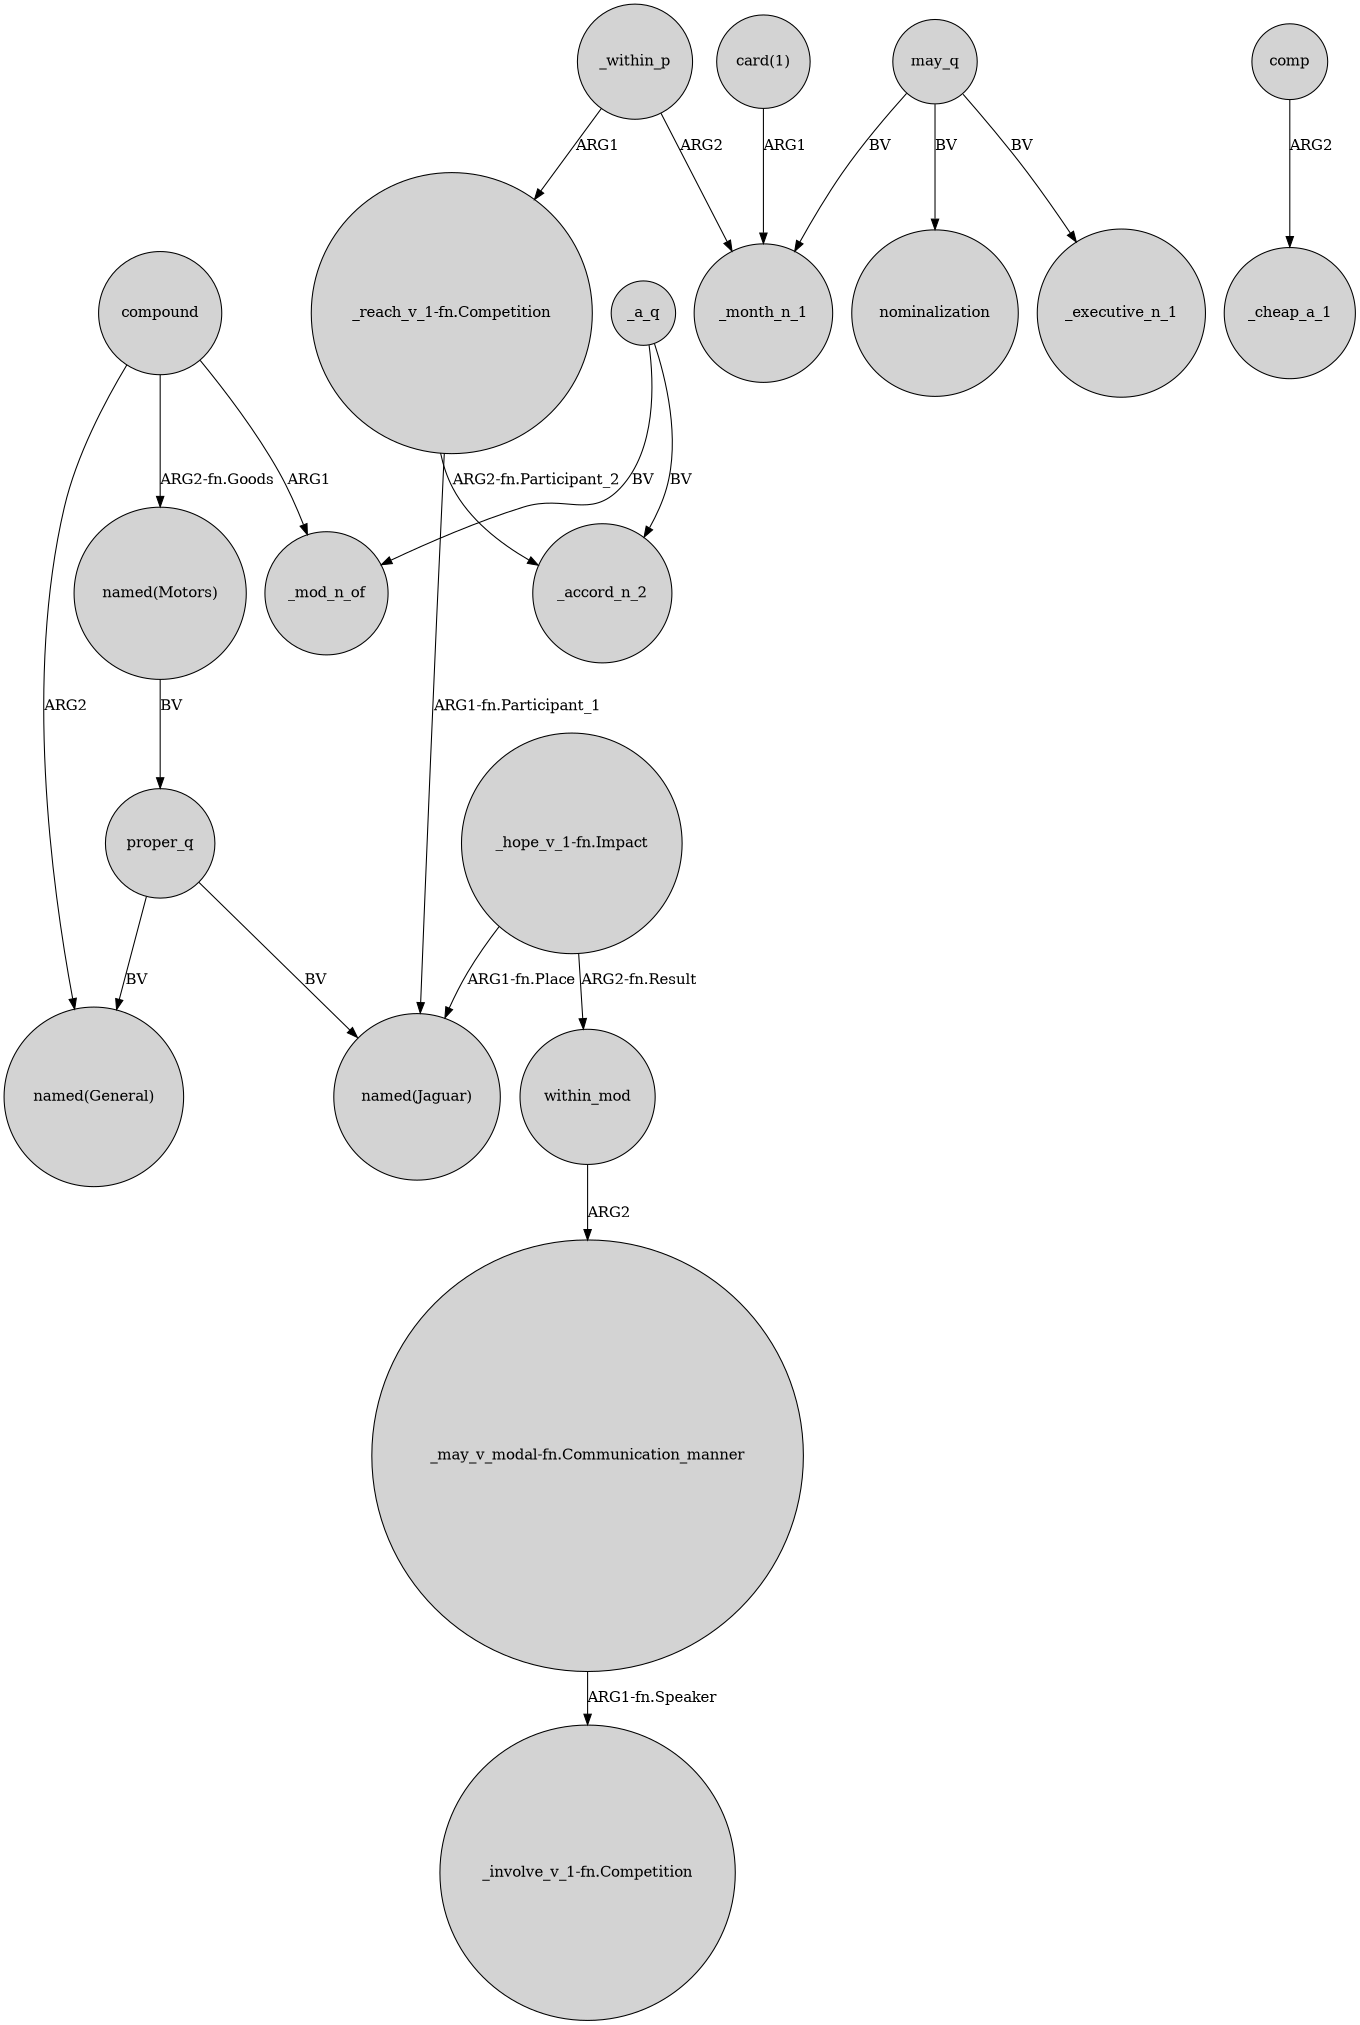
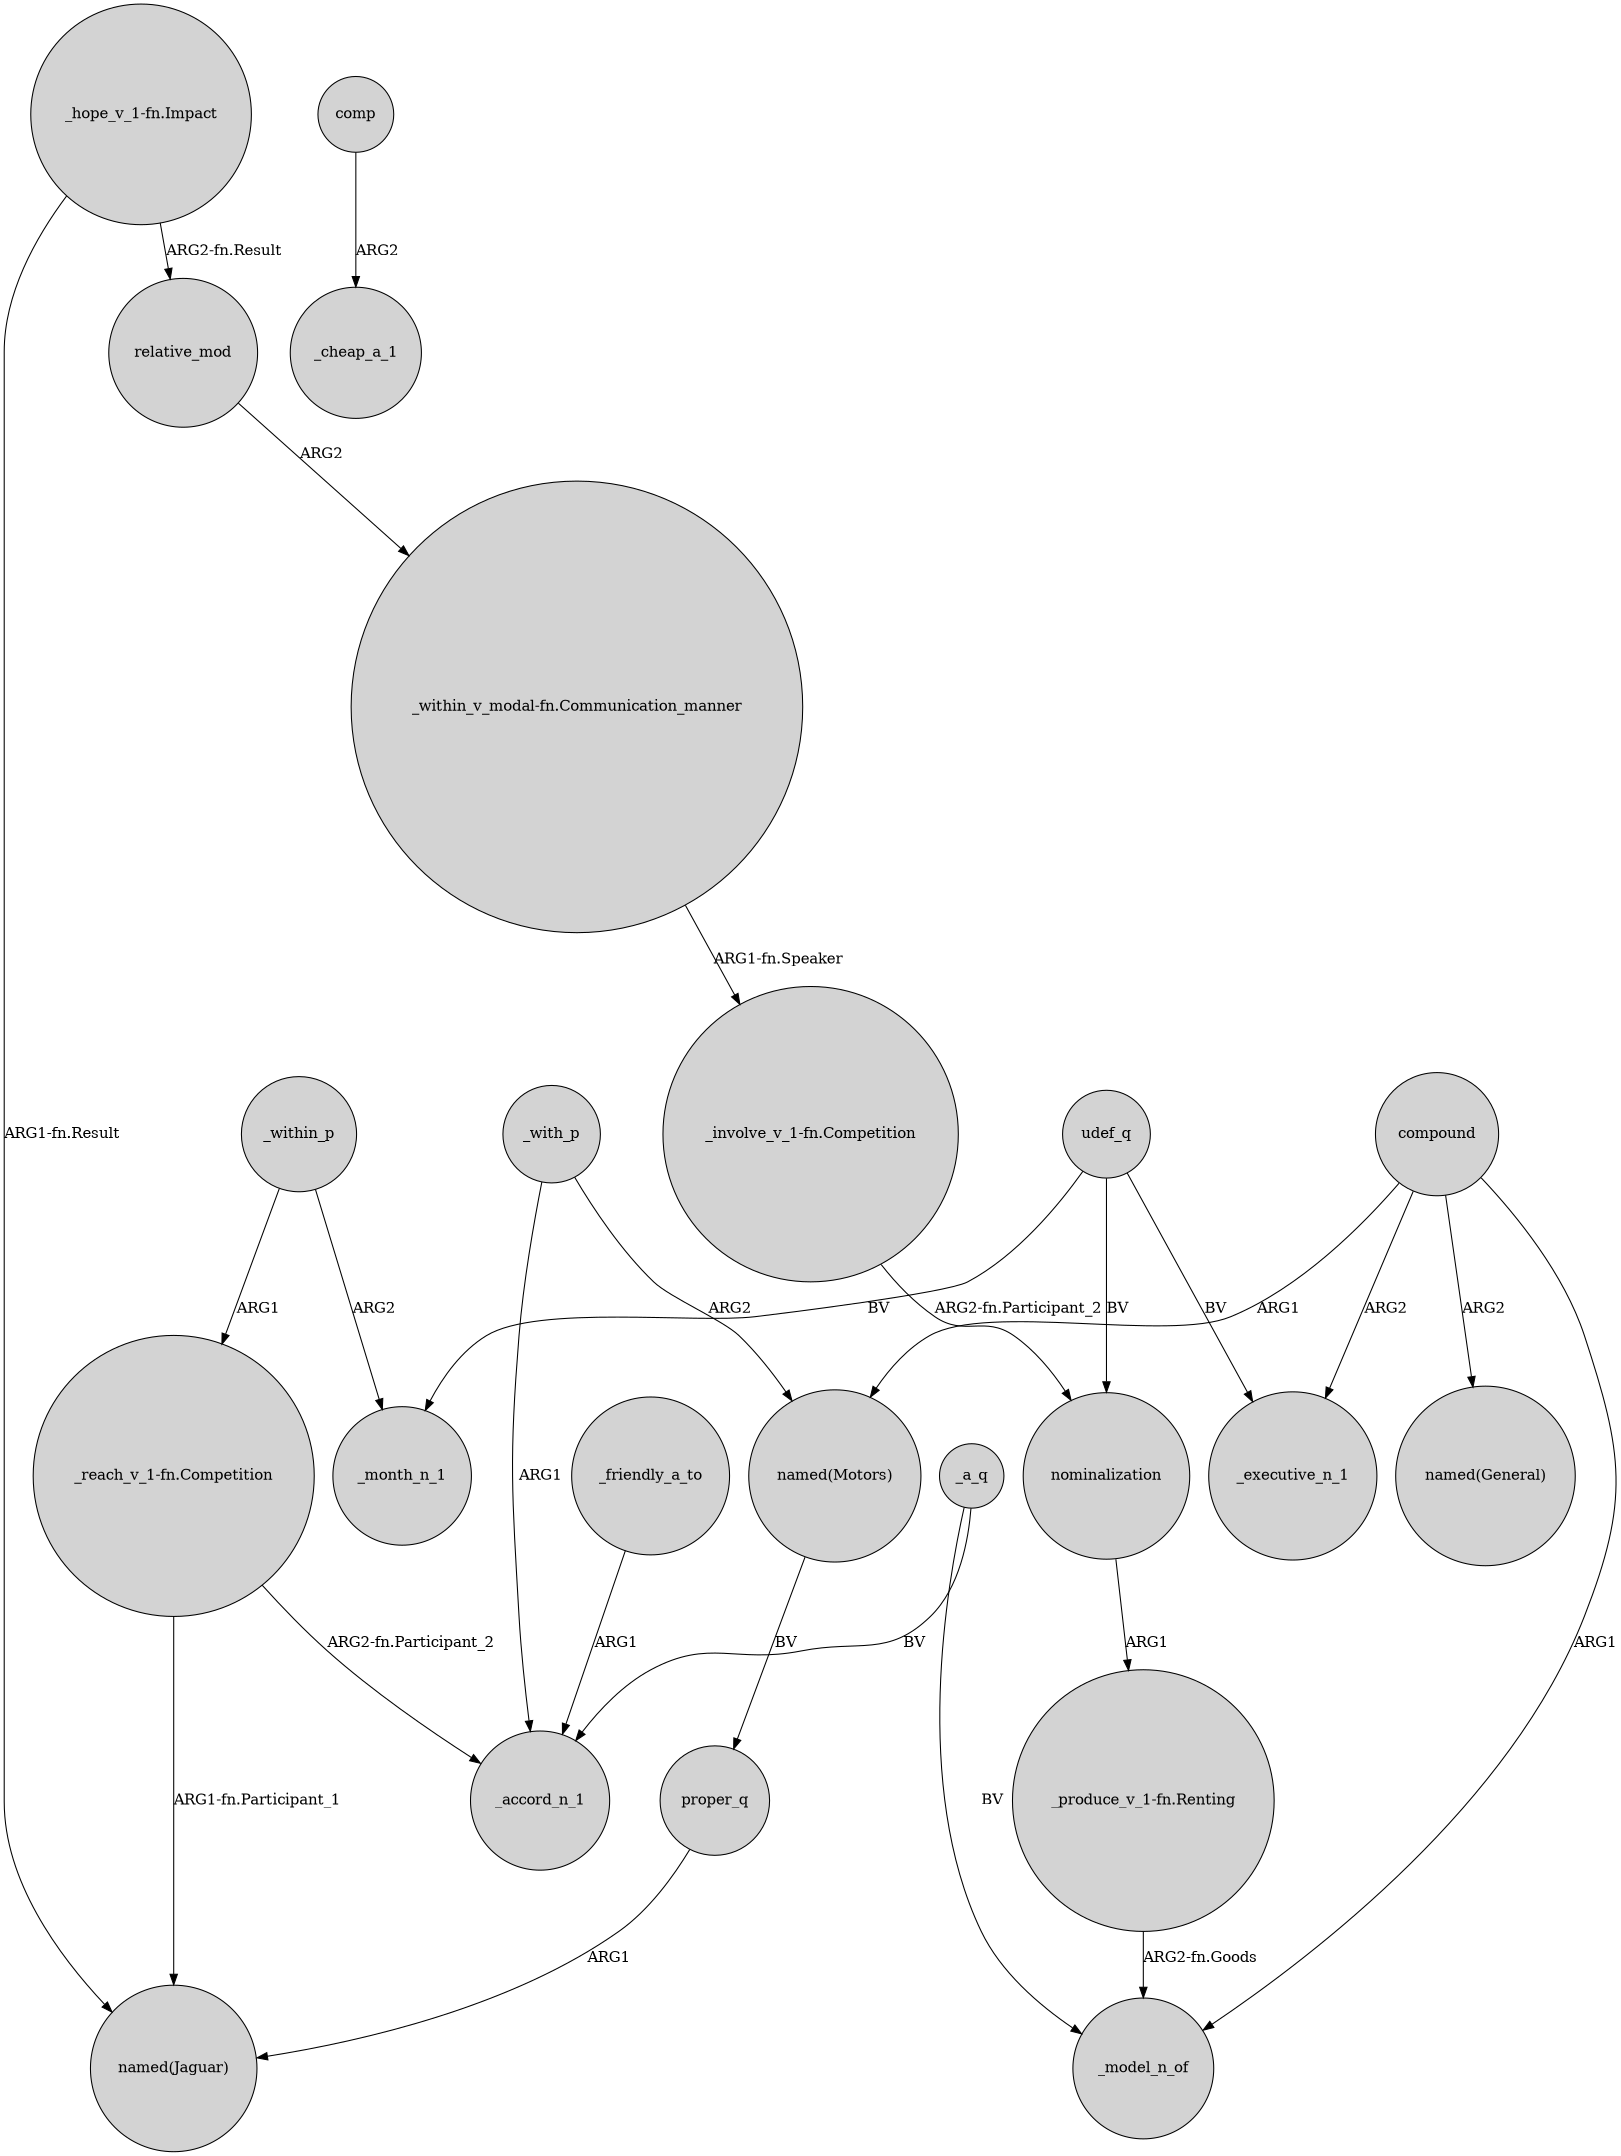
node "card(1)": removed
node "may_q": label "may_q" -> "udef_q"
edge "compound" -> "named(Motors)": label "ARG2-fn.Goods" -> "ARG1"
node "_mod_n_of": label "_mod_n_of" -> "_model_n_of"
node "_accord_n_2": label "_accord_n_2" -> "_accord_n_1"
edge "proper_q" -> "named(General)": removed, label "BV"
edge "proper_q" -> "named(Jaguar)": label "BV" -> "ARG1"
edge "_hope_v_1-fn.Impact" -> "named(Jaguar)": label "ARG1-fn.Place" -> "ARG1-fn.Result"
node "within_mod": label "within_mod" -> "relative_mod"
node "_with_p": added
edge "compound" -> "_executive_n_1": added, label "ARG2"
edge "_involve_v_1-fn.Competition" -> "nominalization": added, label "ARG2-fn.Participant_2"
node "_may_v_modal-fn.Communication_manner": label "_may_v_modal-fn.Communication_manner" -> "_within_v_modal-fn.Communication_manner"
node "_friendly_a_to": added
node "_produce_v_1-fn.Renting": added
